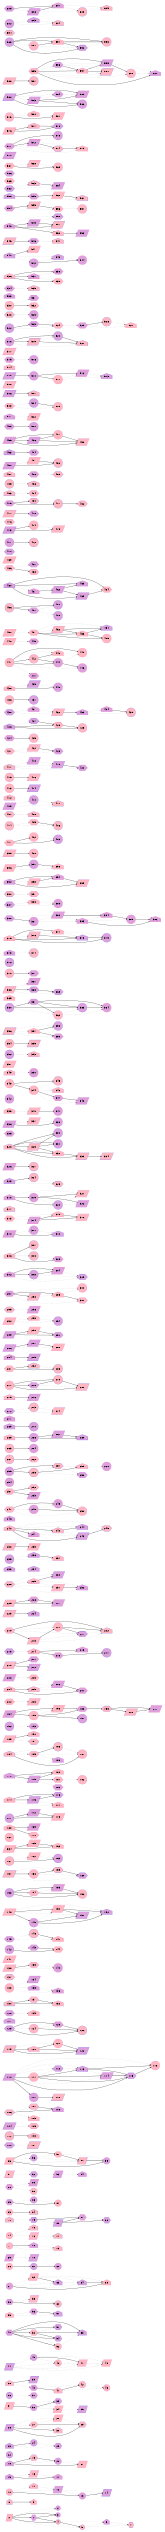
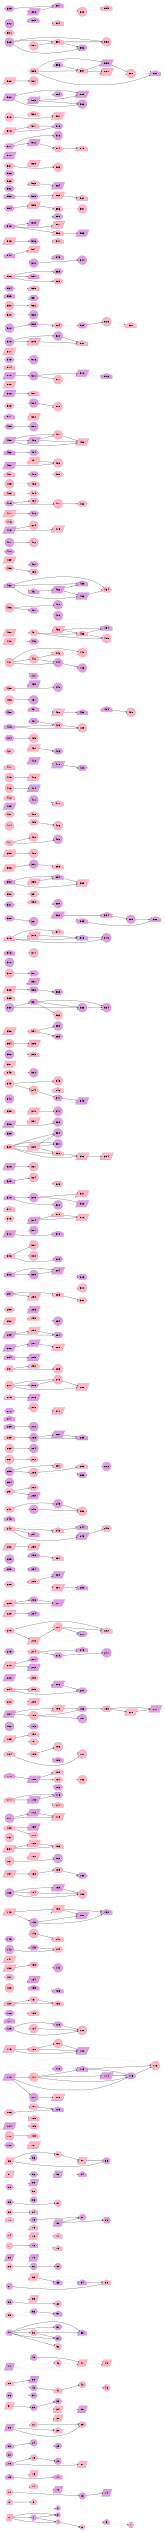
edge "596" -> "599": now "596" -> "592"
edge "549" -> "551": removed
node "474": label "474" -> "674"
edge "178" -> "180": style bold -> dotted
